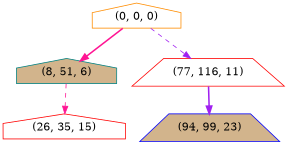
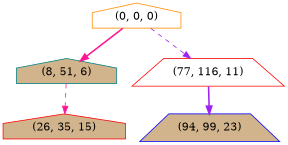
node "(26, 35, 15)": fillcolor white -> tan
